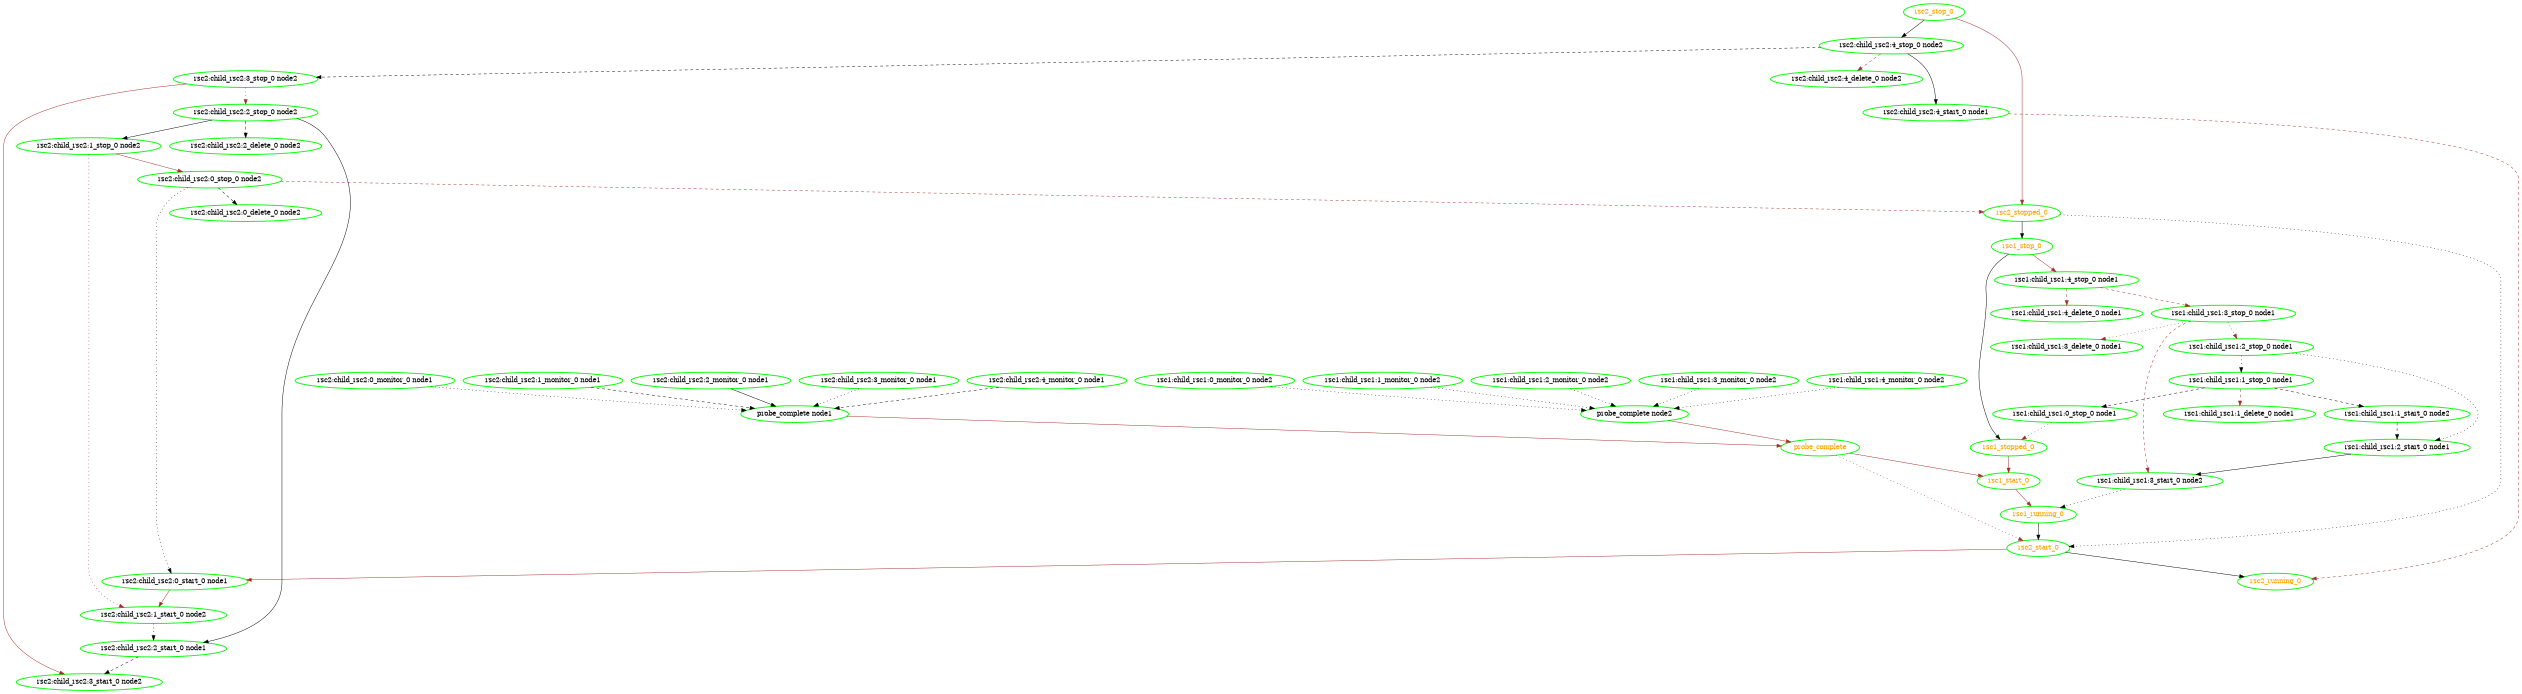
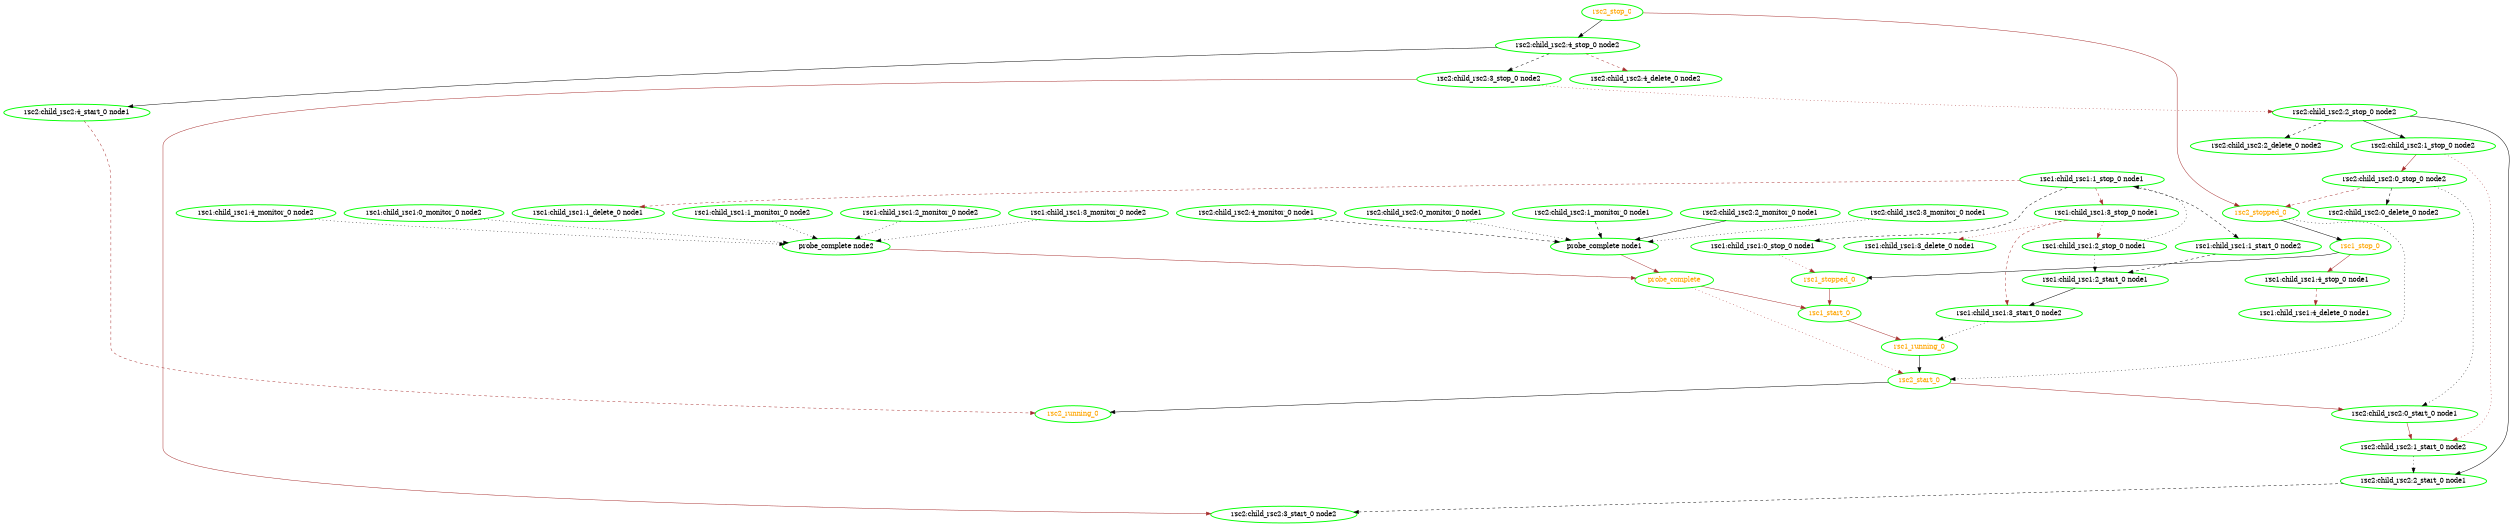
edge "rsc1:child_rsc1:4_stop_0 node1" -> "rsc1:child_rsc1:3_stop_0 node1": now "rsc1:child_rsc1:1_stop_0 node1" -> "rsc1:child_rsc1:3_stop_0 node1"
